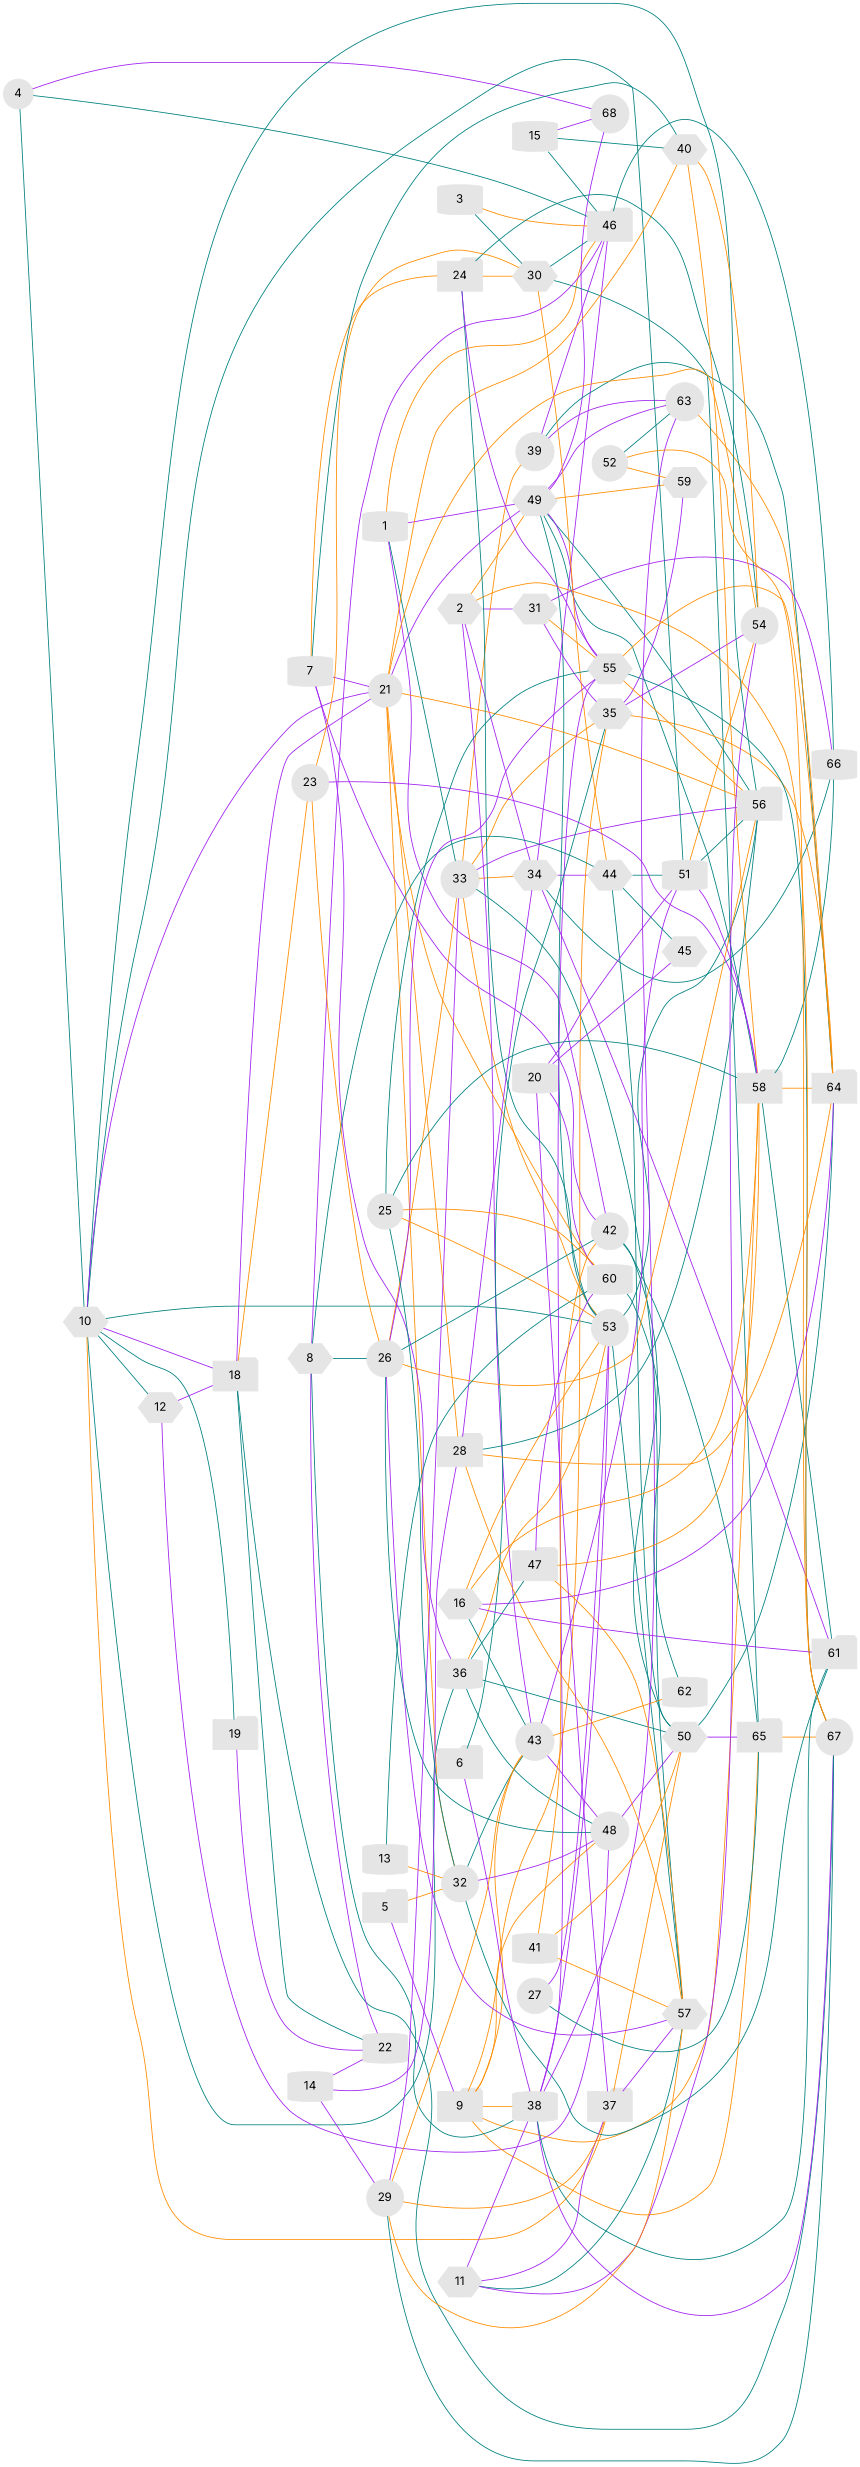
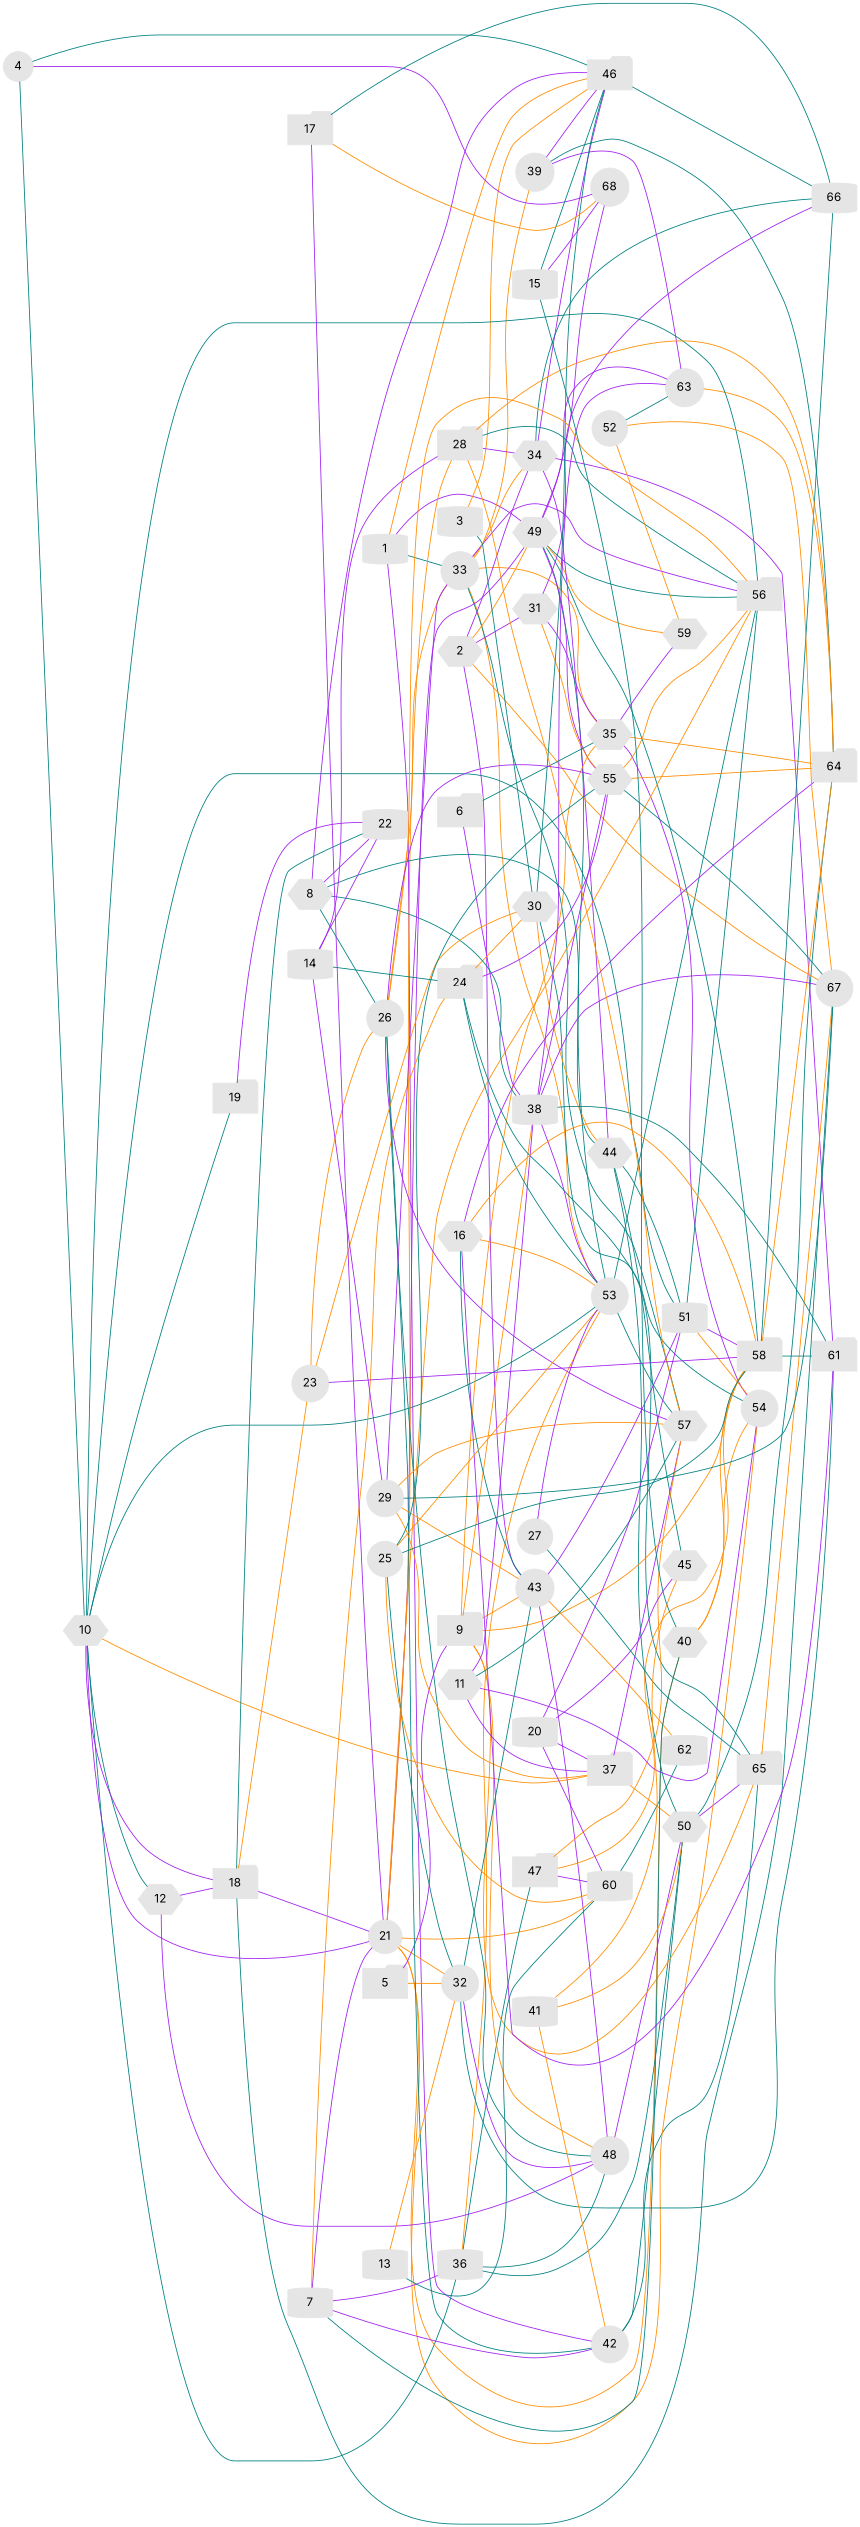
node "17": added
edge "14" -- "24": added
edge "41" -- "57": now "41" -- "45"
